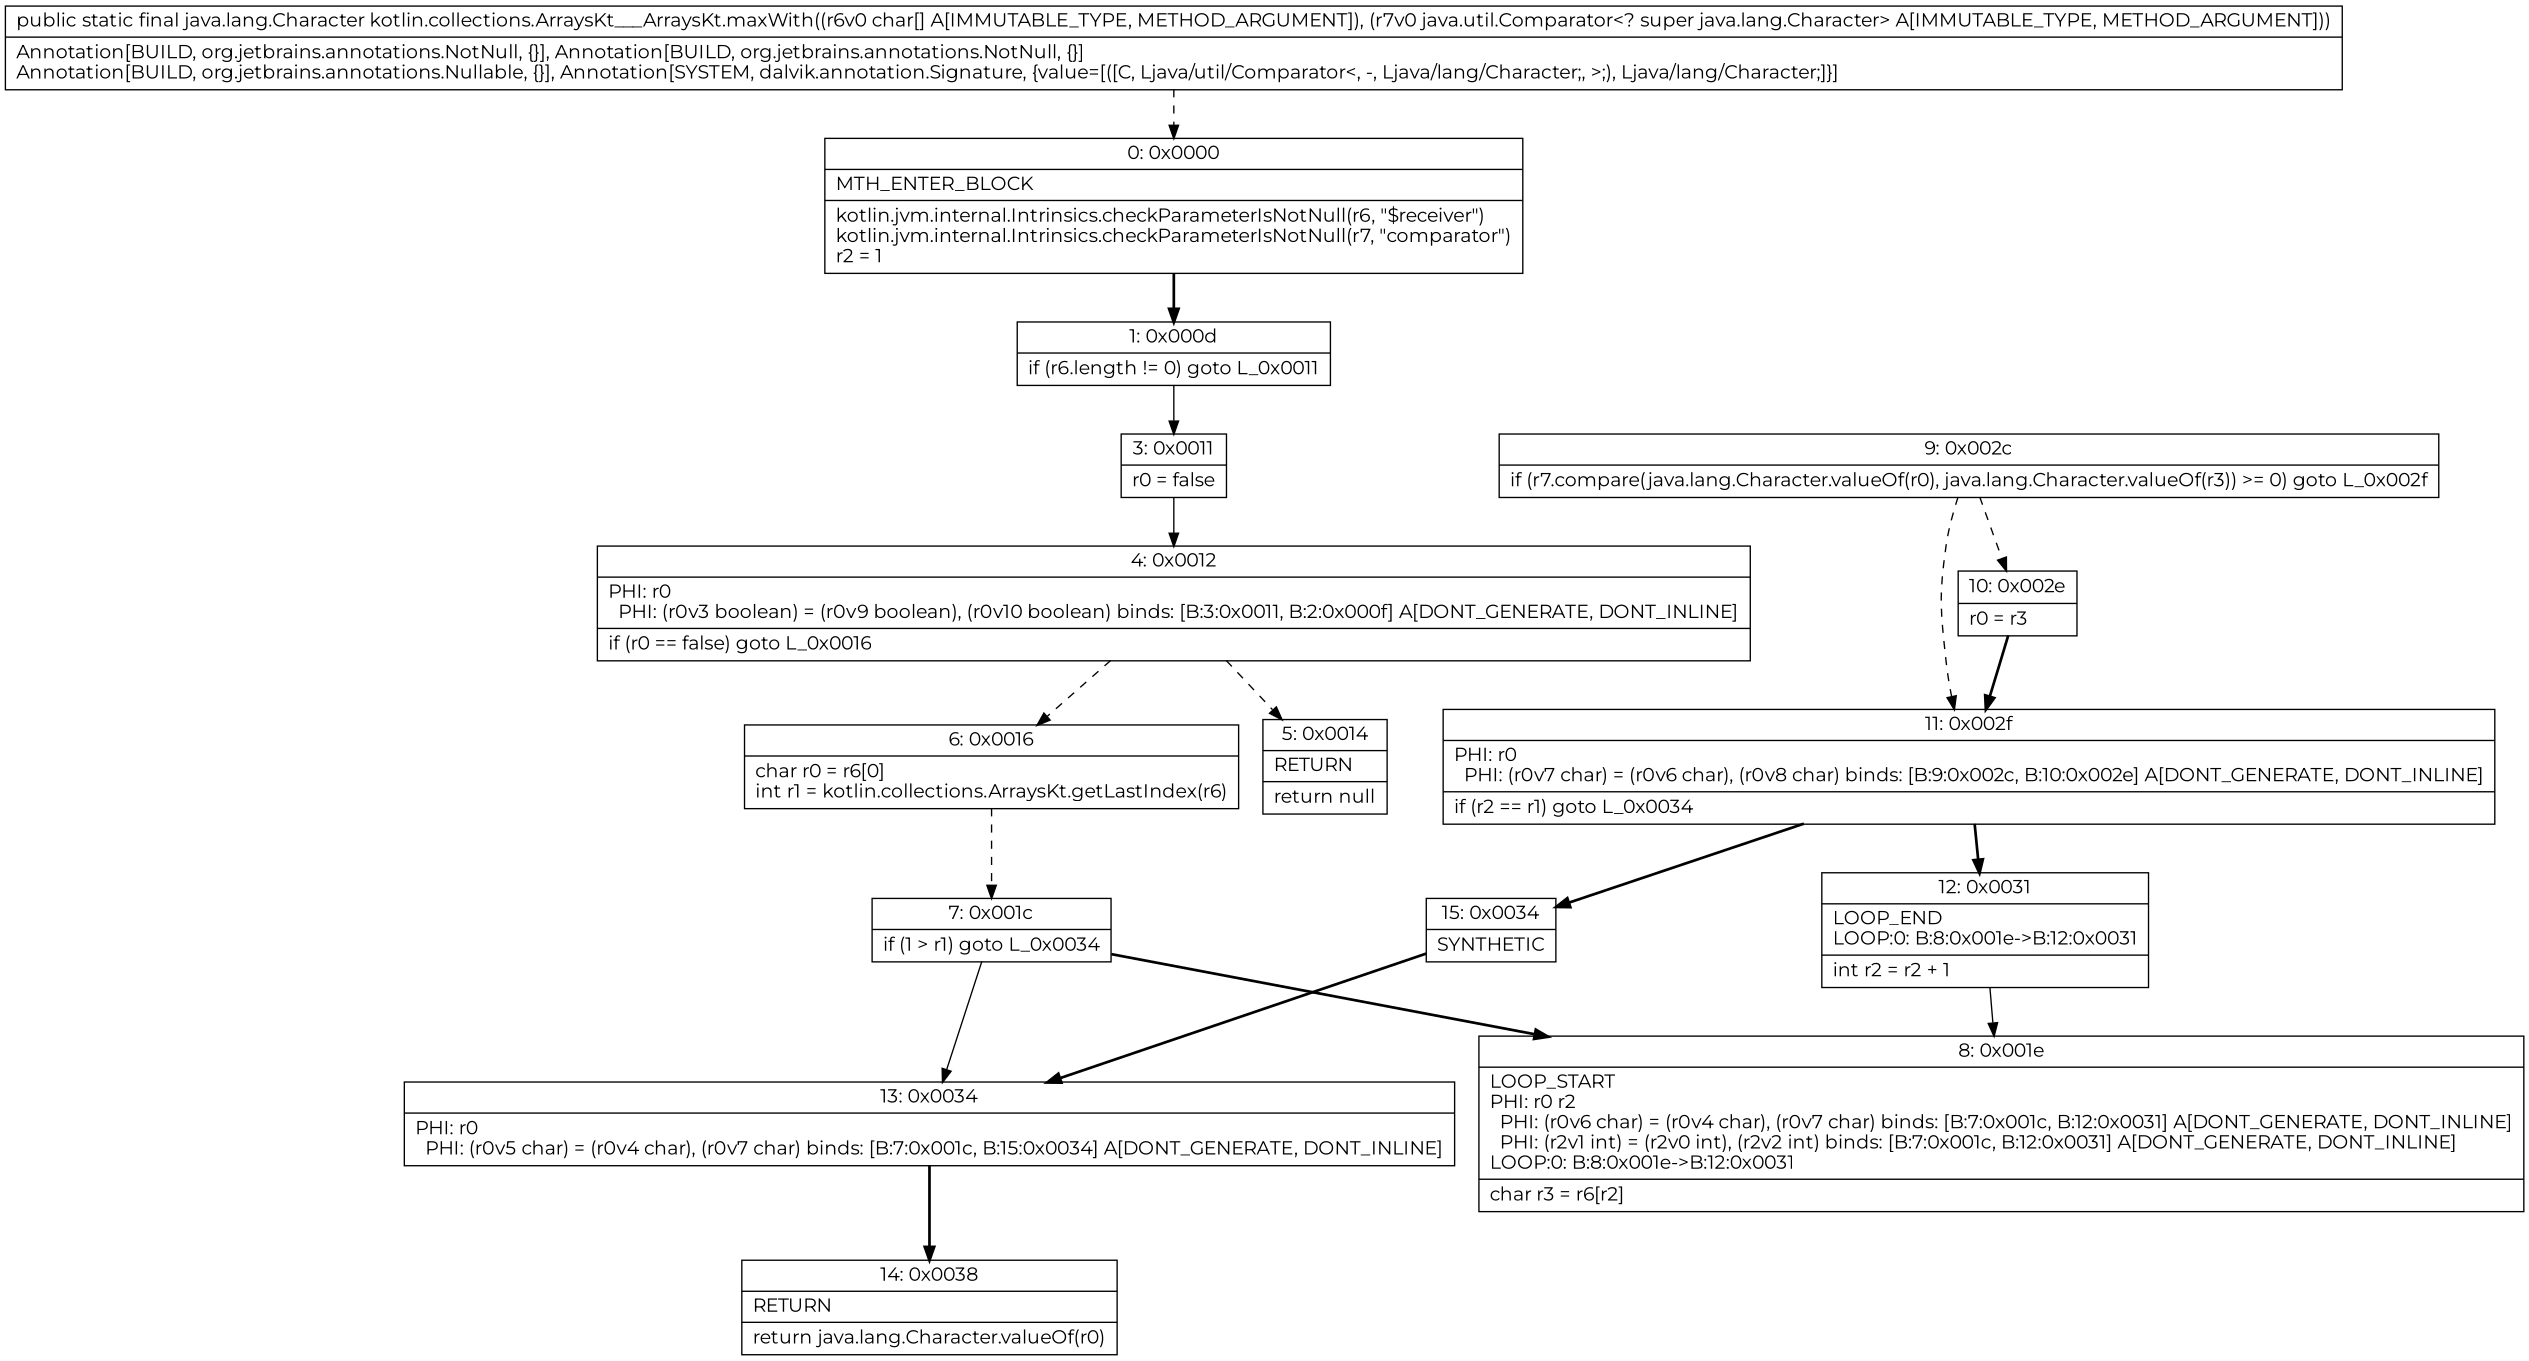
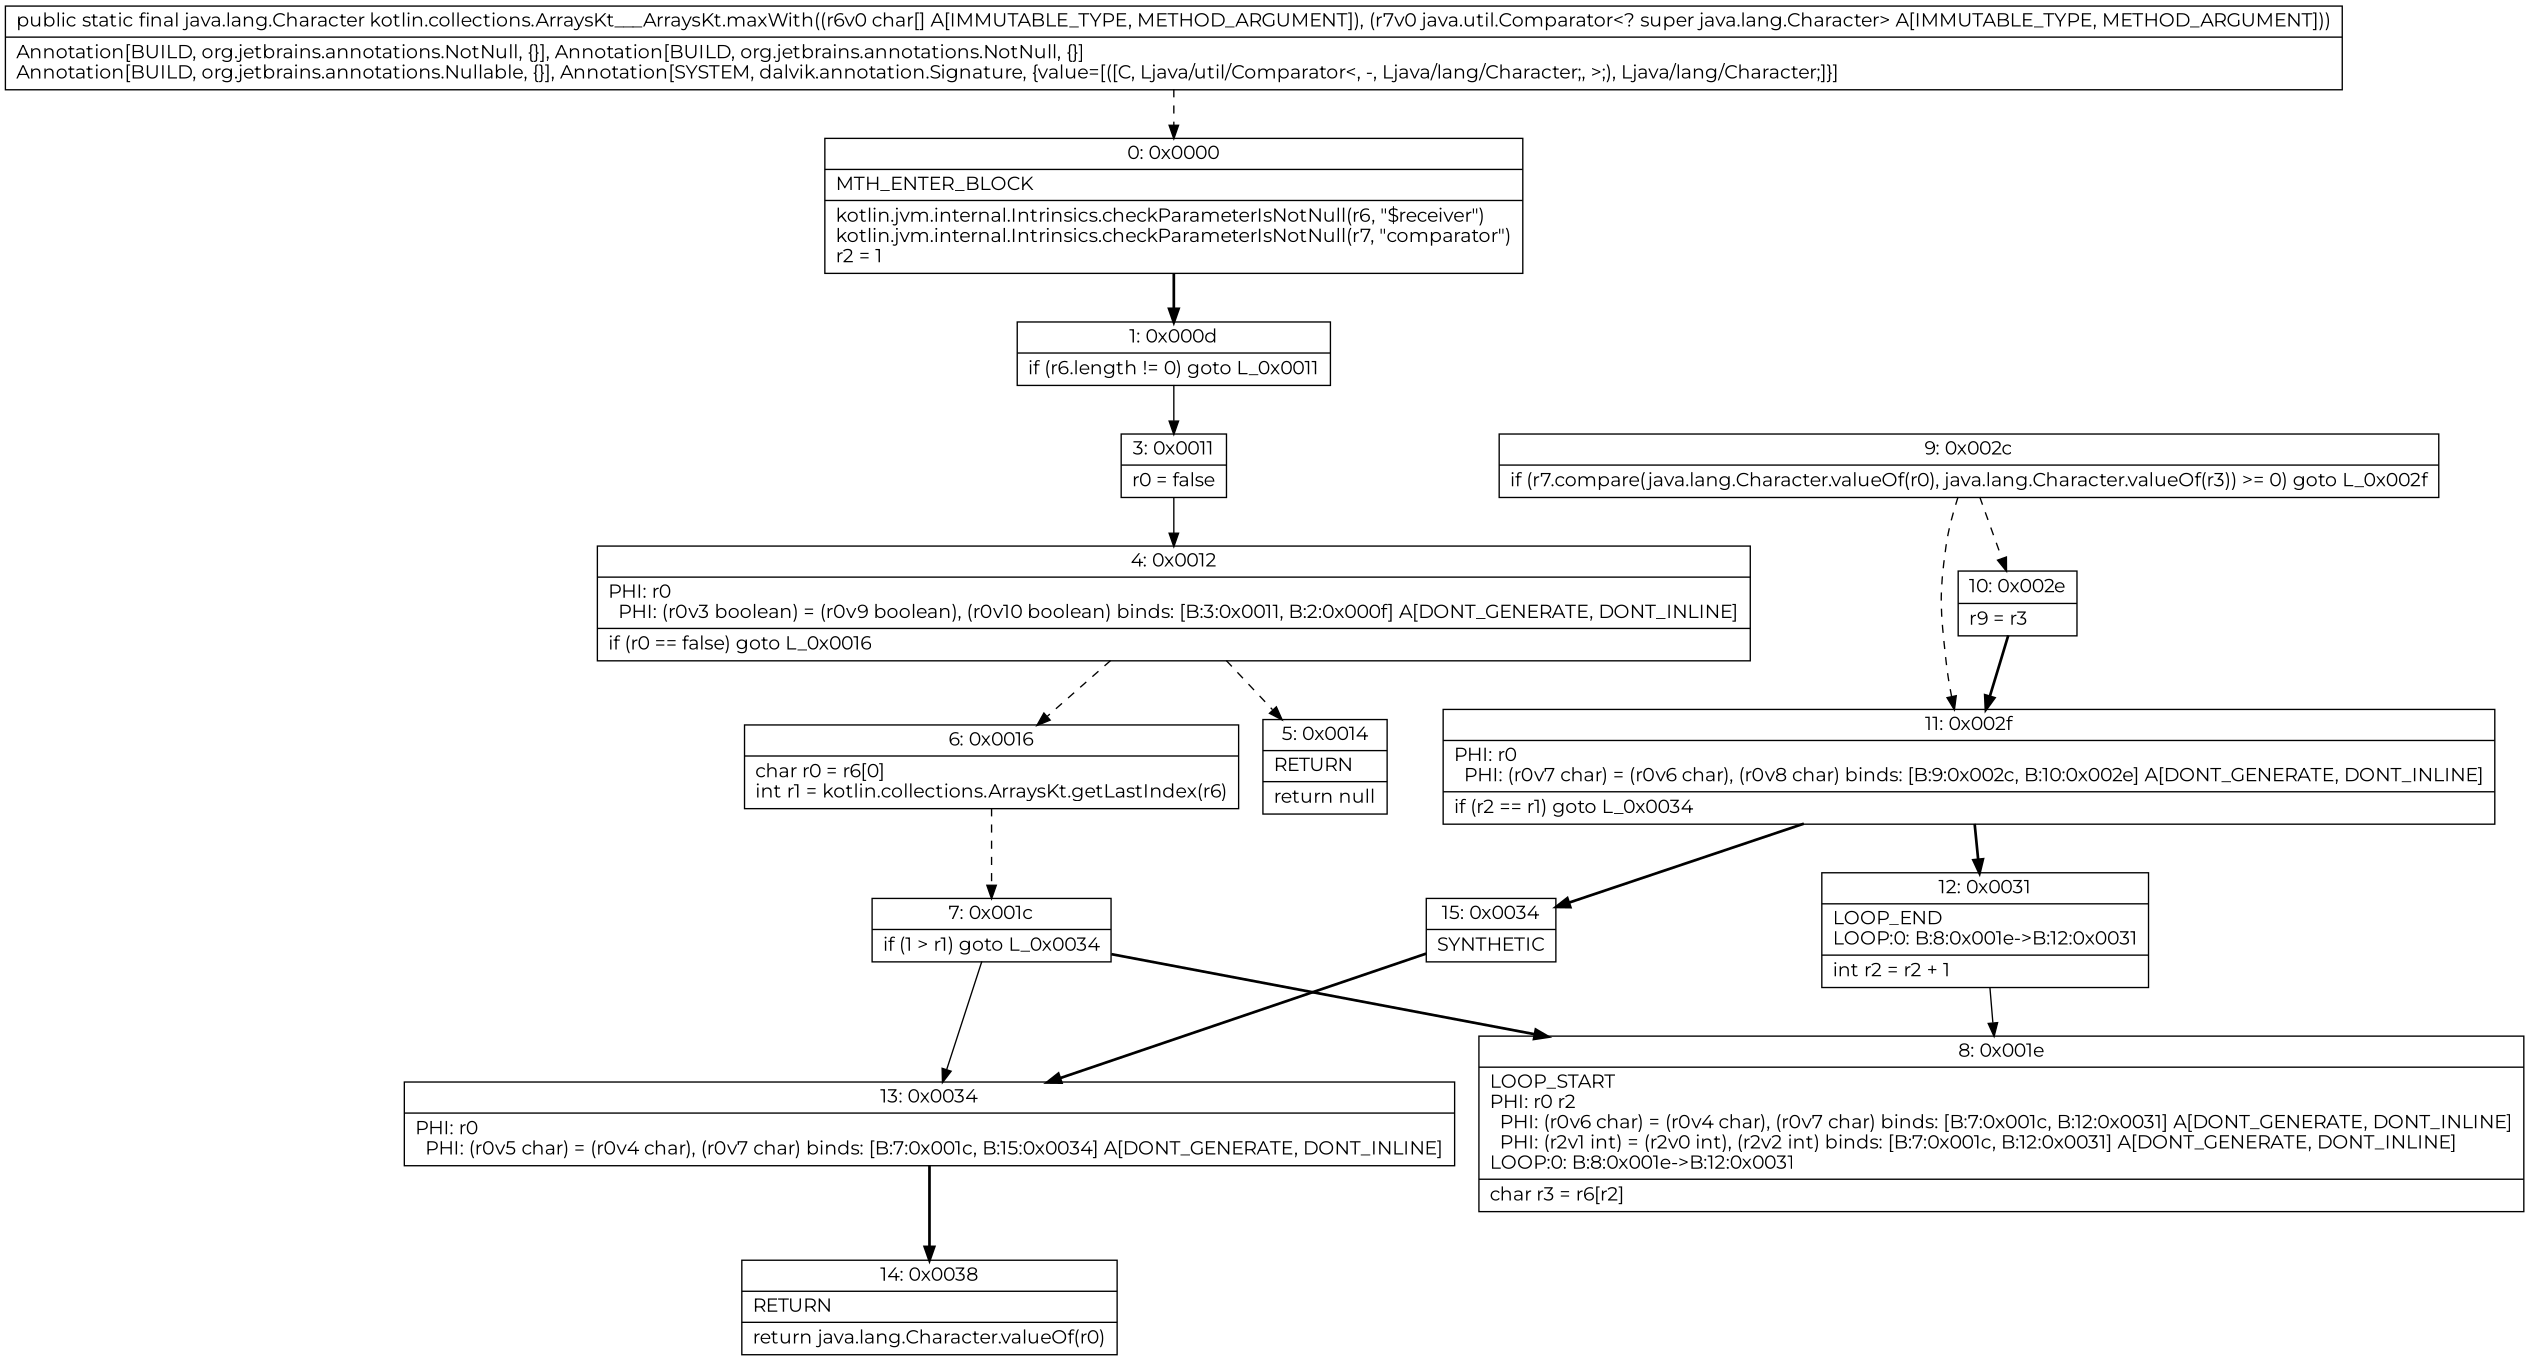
node "10: 0x002e": text "r0 = r3" -> "r9 = r3"
